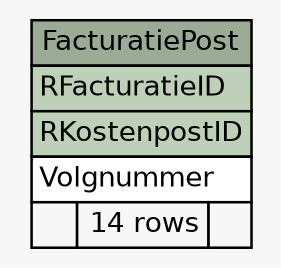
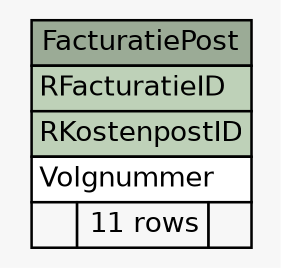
node "FacturatiePost": text "14 rows" -> "11 rows"
